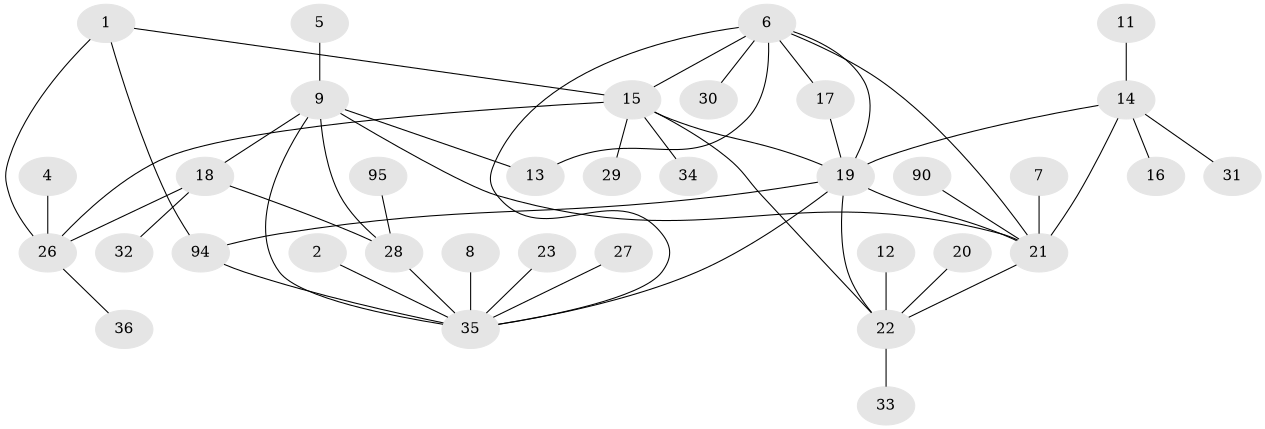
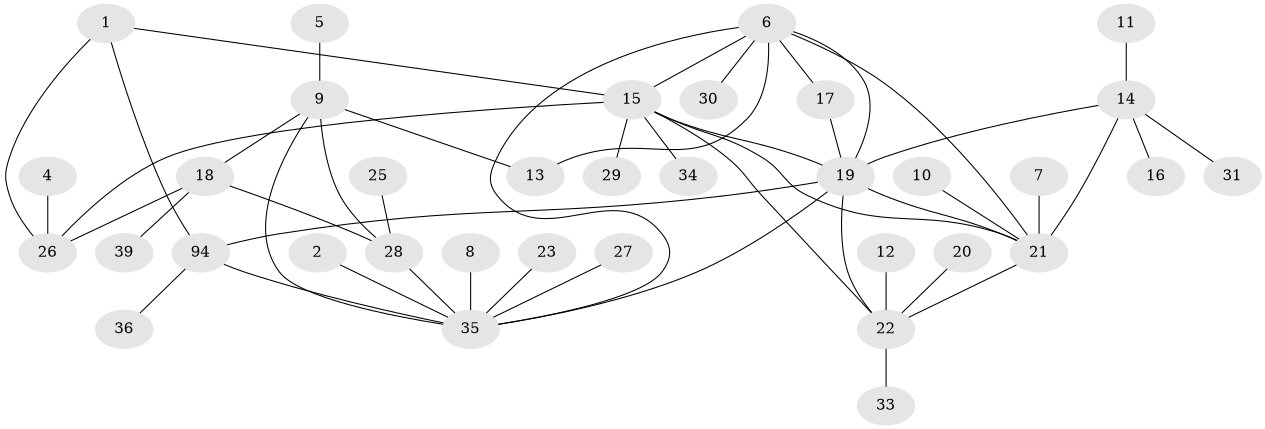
node "95": label "95" -> "25"
node "90": label "90" -> "10"
edge "9" -- "21": now "15" -- "21"
node "32": label "32" -> "39"
edge "26" -- "36": now "94" -- "36"
